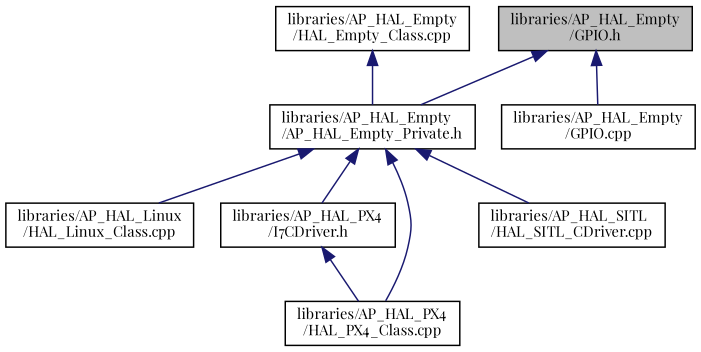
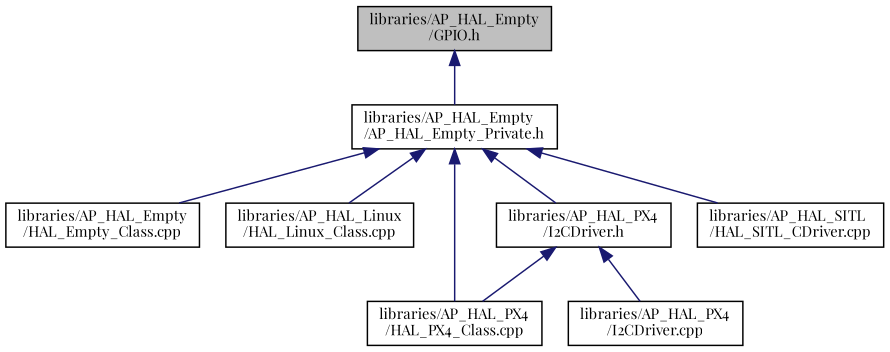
edge "libraries/AP_HAL_Empty /AP_HAL_Empty_Private.h" -> "libraries/AP_HAL_Empty /HAL_Empty_Class.cpp": reversed
node "libraries/AP_HAL_Empty /GPIO.cpp": removed
node "libraries/AP_HAL_PX4 /I7CDriver.h": label "libraries/AP_HAL_PX4 /I7CDriver.h" -> "libraries/AP_HAL_PX4 /I2CDriver.h"
node "libraries/AP_HAL_PX4 /I2CDriver.cpp": added
